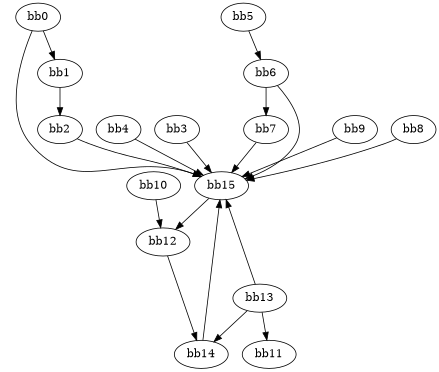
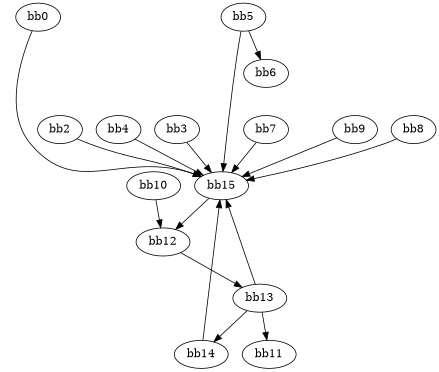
node "bb1": removed
edge "bb6" -> "bb7": removed
edge "bb6" -> "bb15": now "bb5" -> "bb15"
edge "bb12" -> "bb14": now "bb12" -> "bb13"
